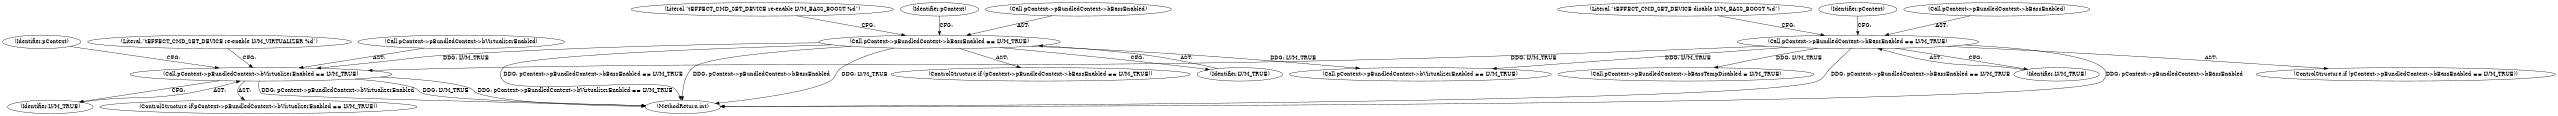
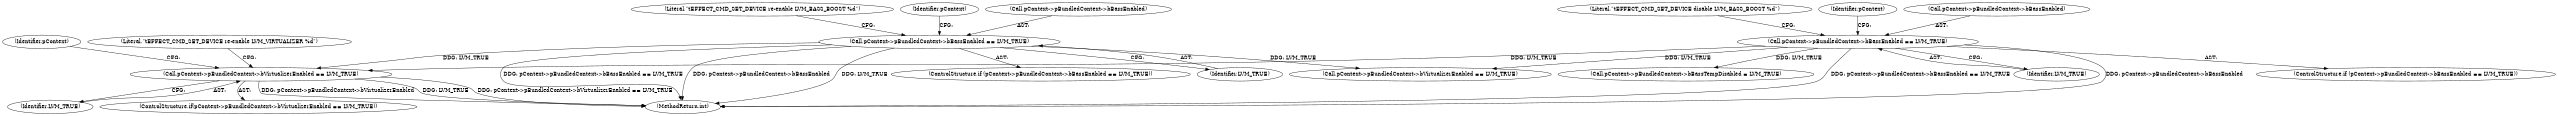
node "(Call,pContext->pBundledContext->bVirtualizerEnabled)": removed
